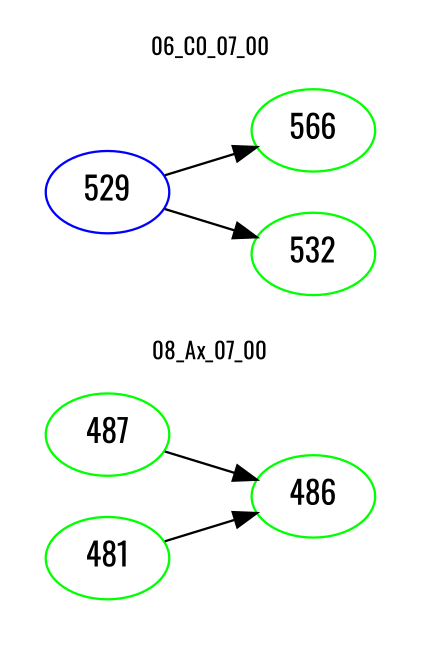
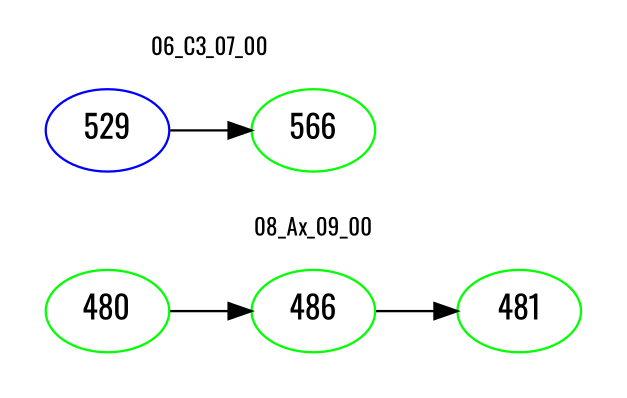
cluster "06_C0_07_00": label "06_C0_07_00" -> "06_C3_07_00"
node "532": removed
cluster "08_Ax_07_00": label "08_Ax_07_00" -> "08_Ax_09_00"
node "487": label "487" -> "480"
edge "481" -> "486": reversed
